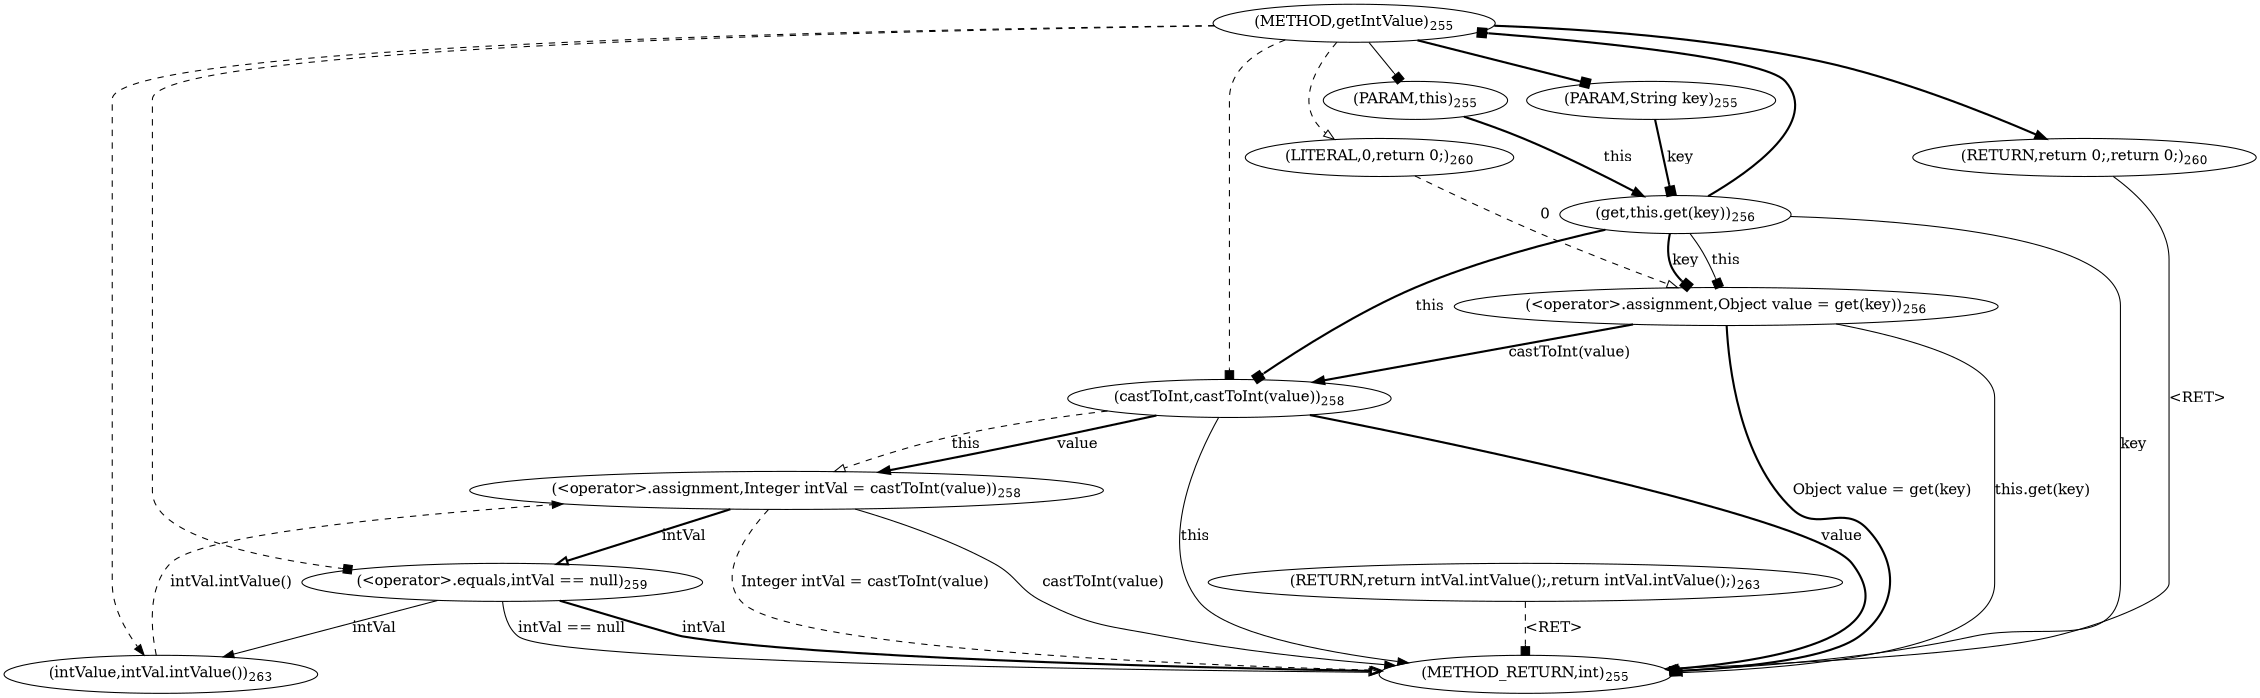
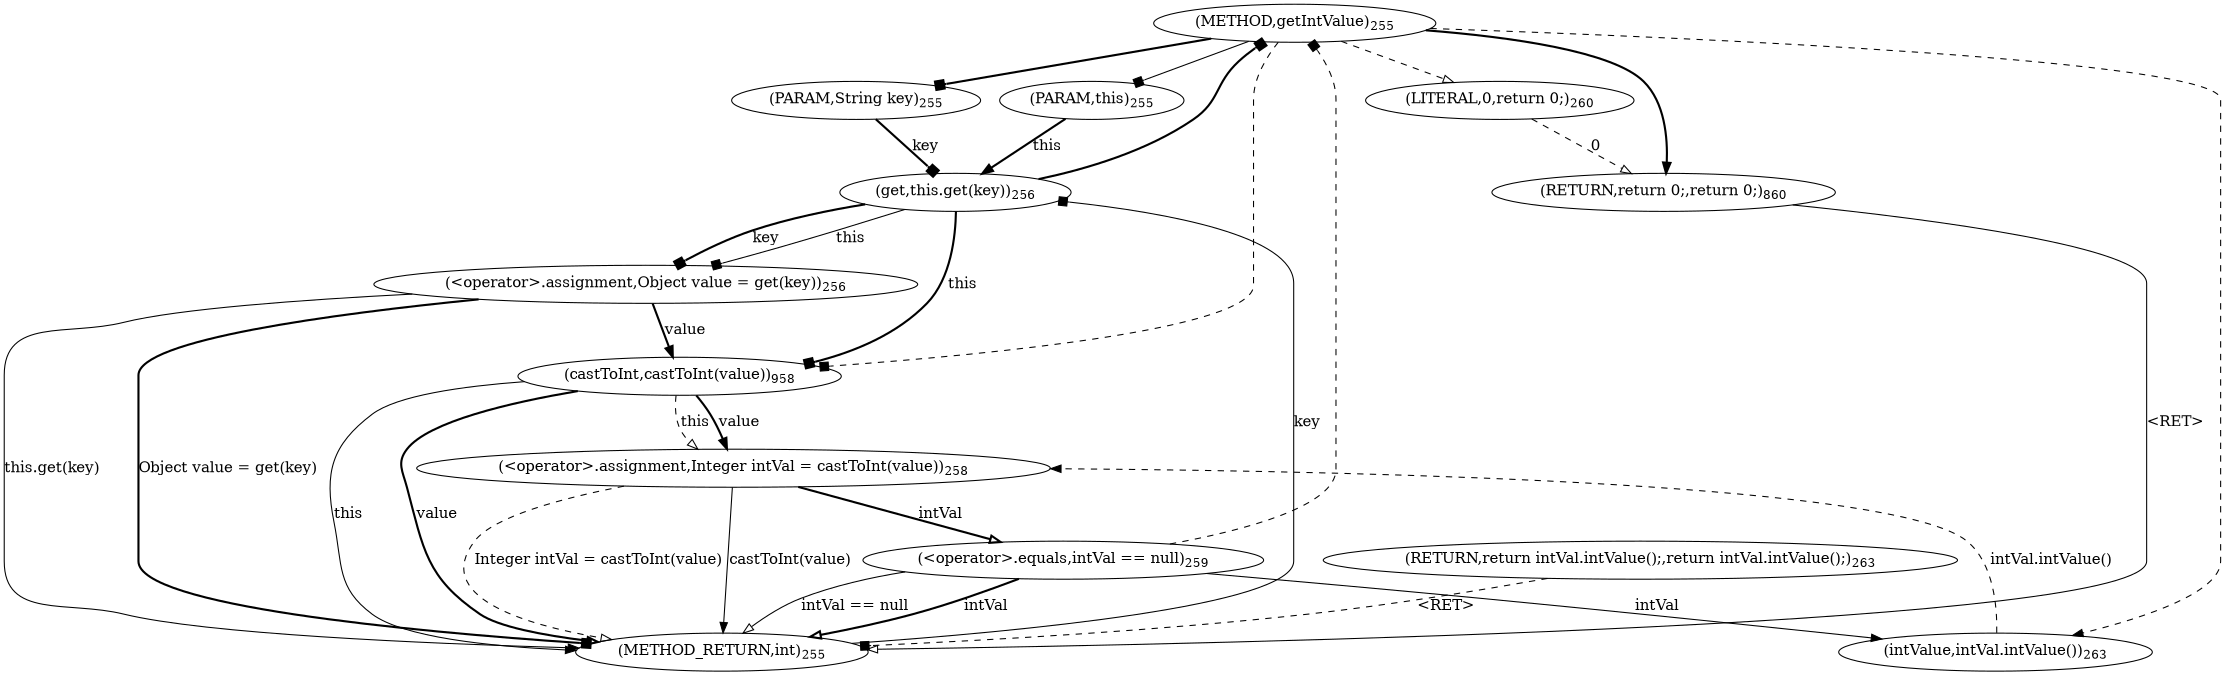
edge "(METHOD,getIntValue)" -> "(<operator>.equals,intVal == null)": reversed
node "(RETURN,return 0;,return 0;)": text "260" -> "860"
edge "(LITERAL,0,return 0;)" -> "(<operator>.assignment,Object value = get(key))": now "(LITERAL,0,return 0;)" -> "(RETURN,return 0;,return 0;)"
edge "(<operator>.assignment,Object value = get(key))" -> "(castToInt,castToInt(value))": label "castToInt(value)" -> "value"
node "(castToInt,castToInt(value))": text "258" -> "958"
edge "(get,this.get(key))" -> "(METHOD_RETURN,int)": reversed
